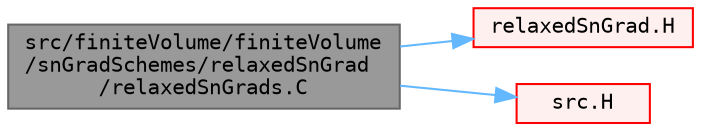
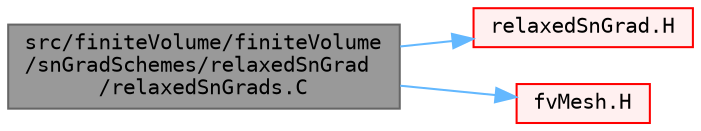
node "src.H": label "src.H" -> "fvMesh.H"
